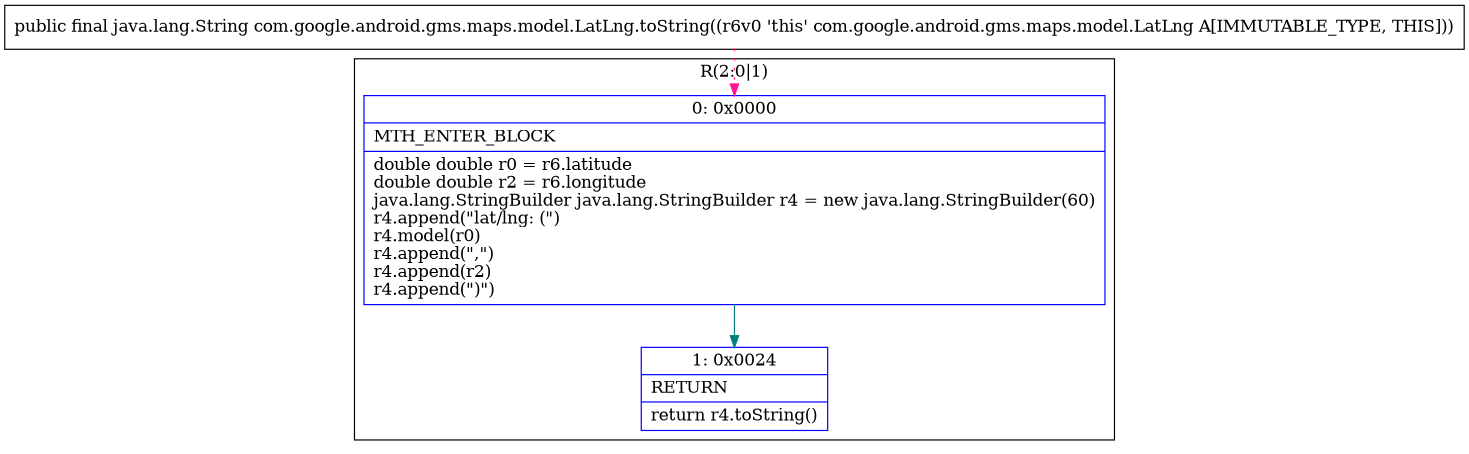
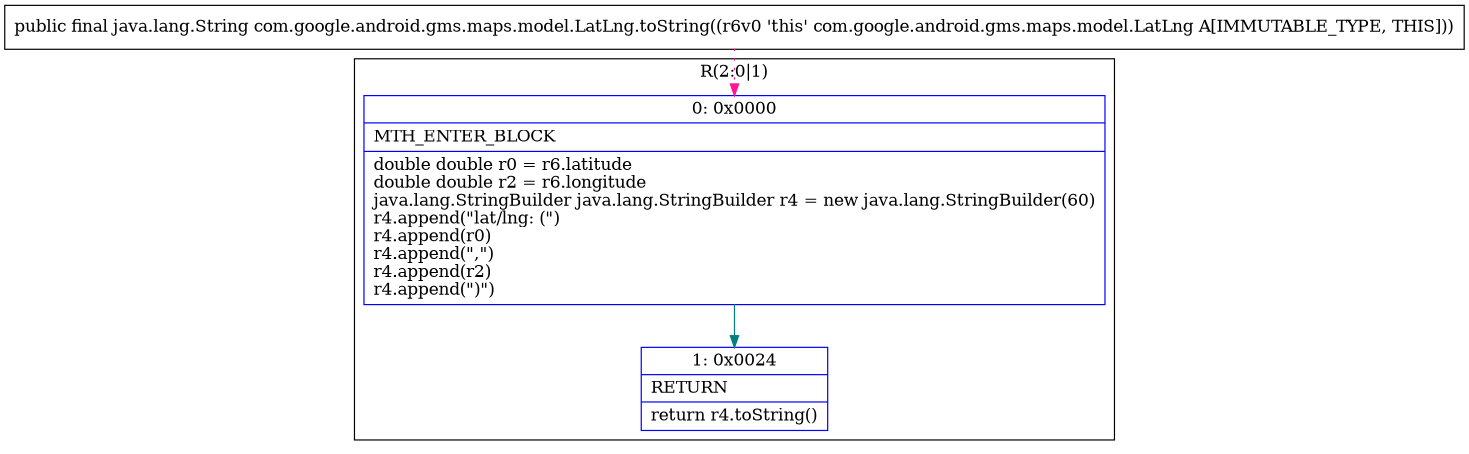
node "0: 0x0000": text "r4.model(r0)" -> "r4.append(r0)"
